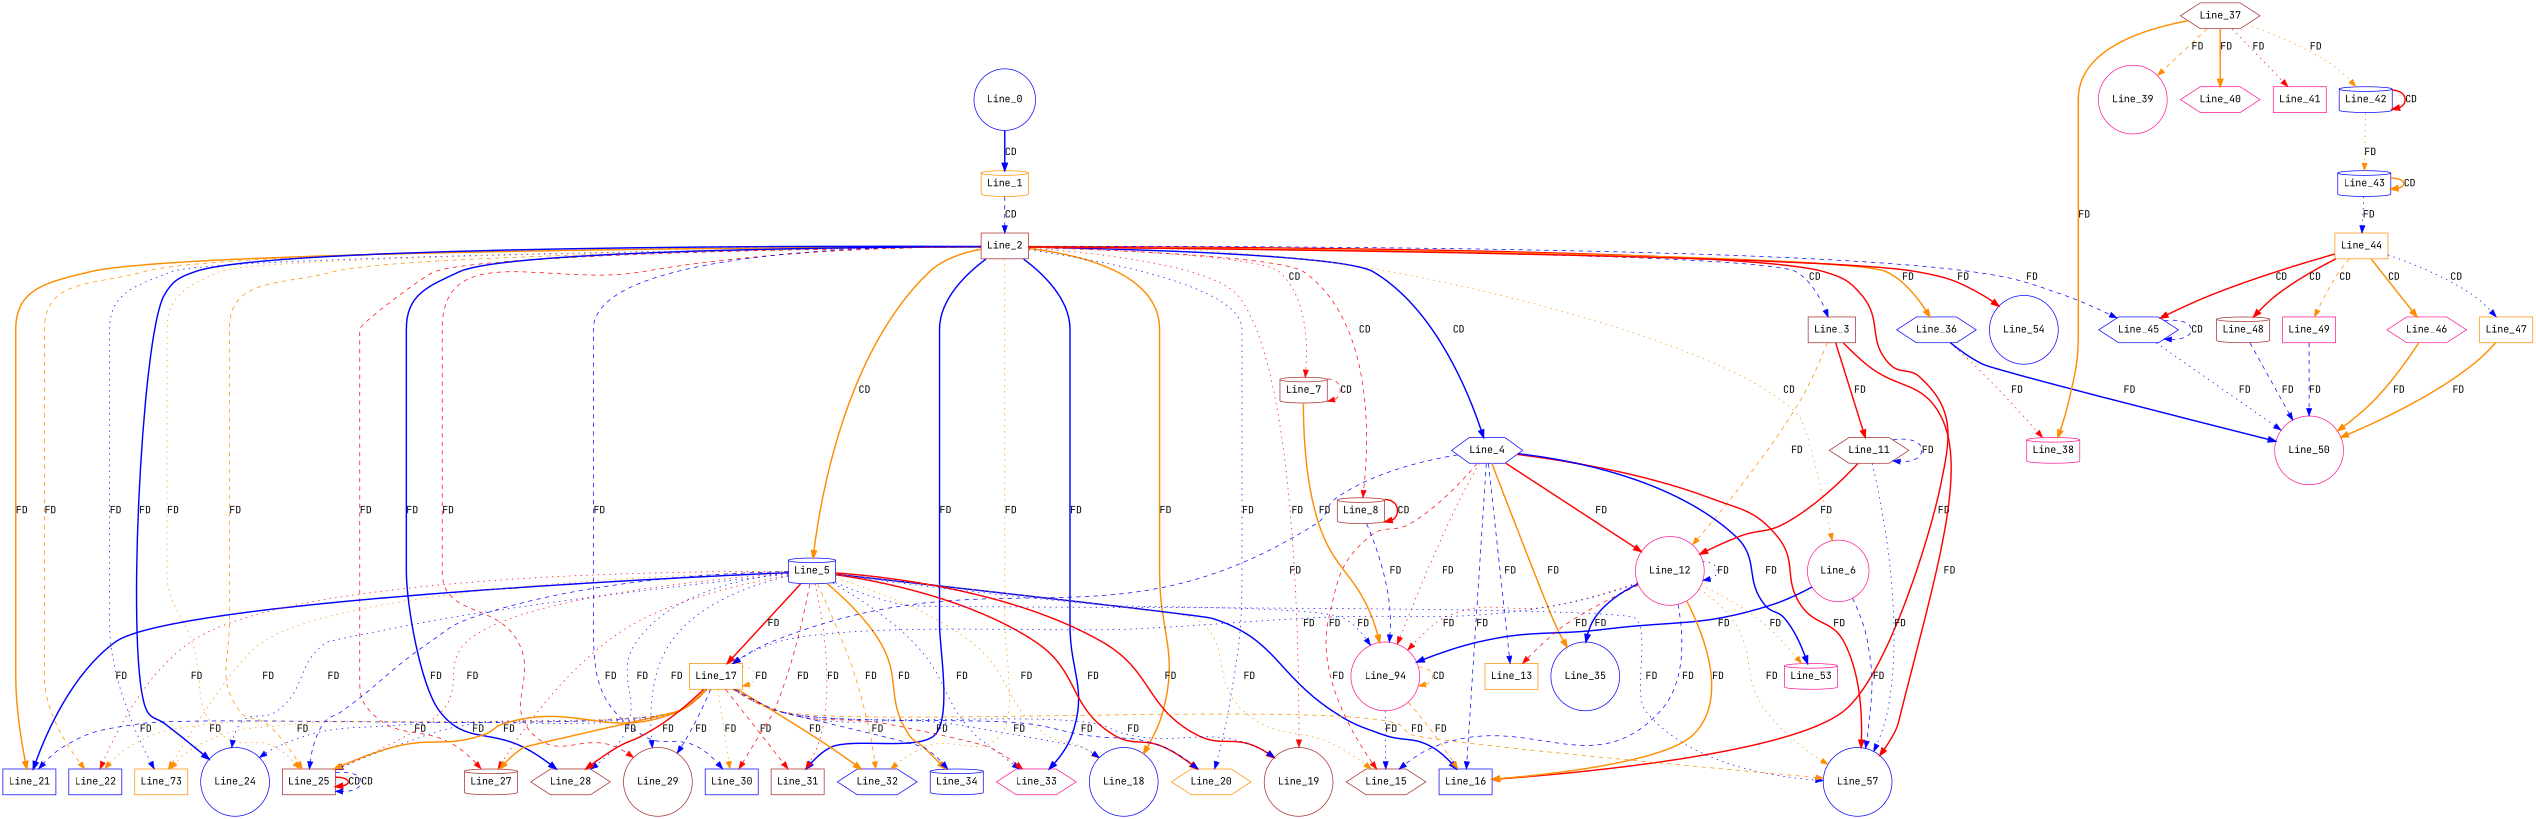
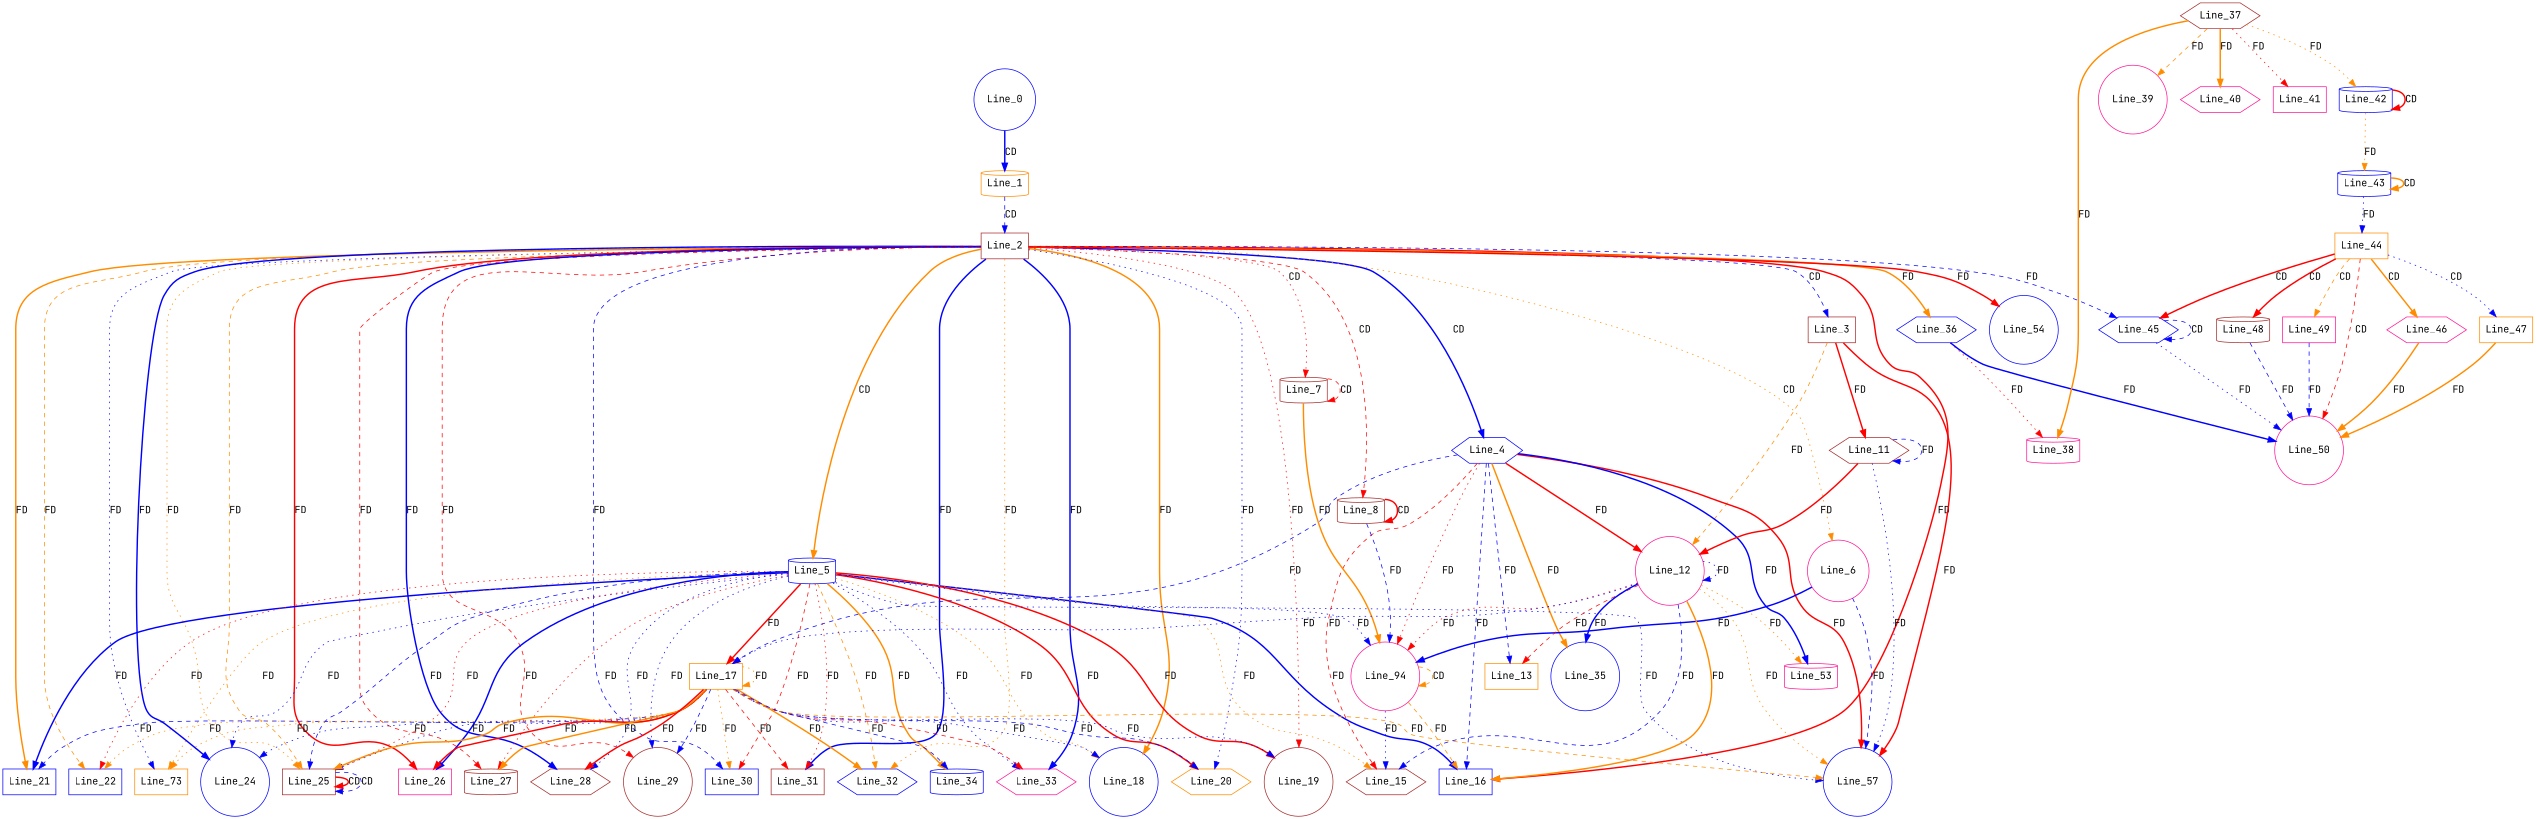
edge "Line_44" -> "Line_50": added, label "CD"
node "Line_26": added
